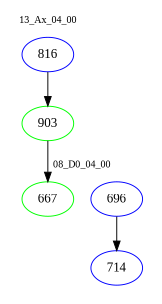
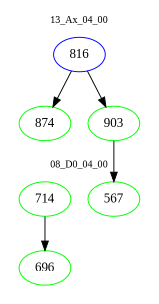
node "874": added
node "667": label "667" -> "567"
node "696": color blue -> green
edge "696" -> "714": reversed
node "714": color blue -> green
